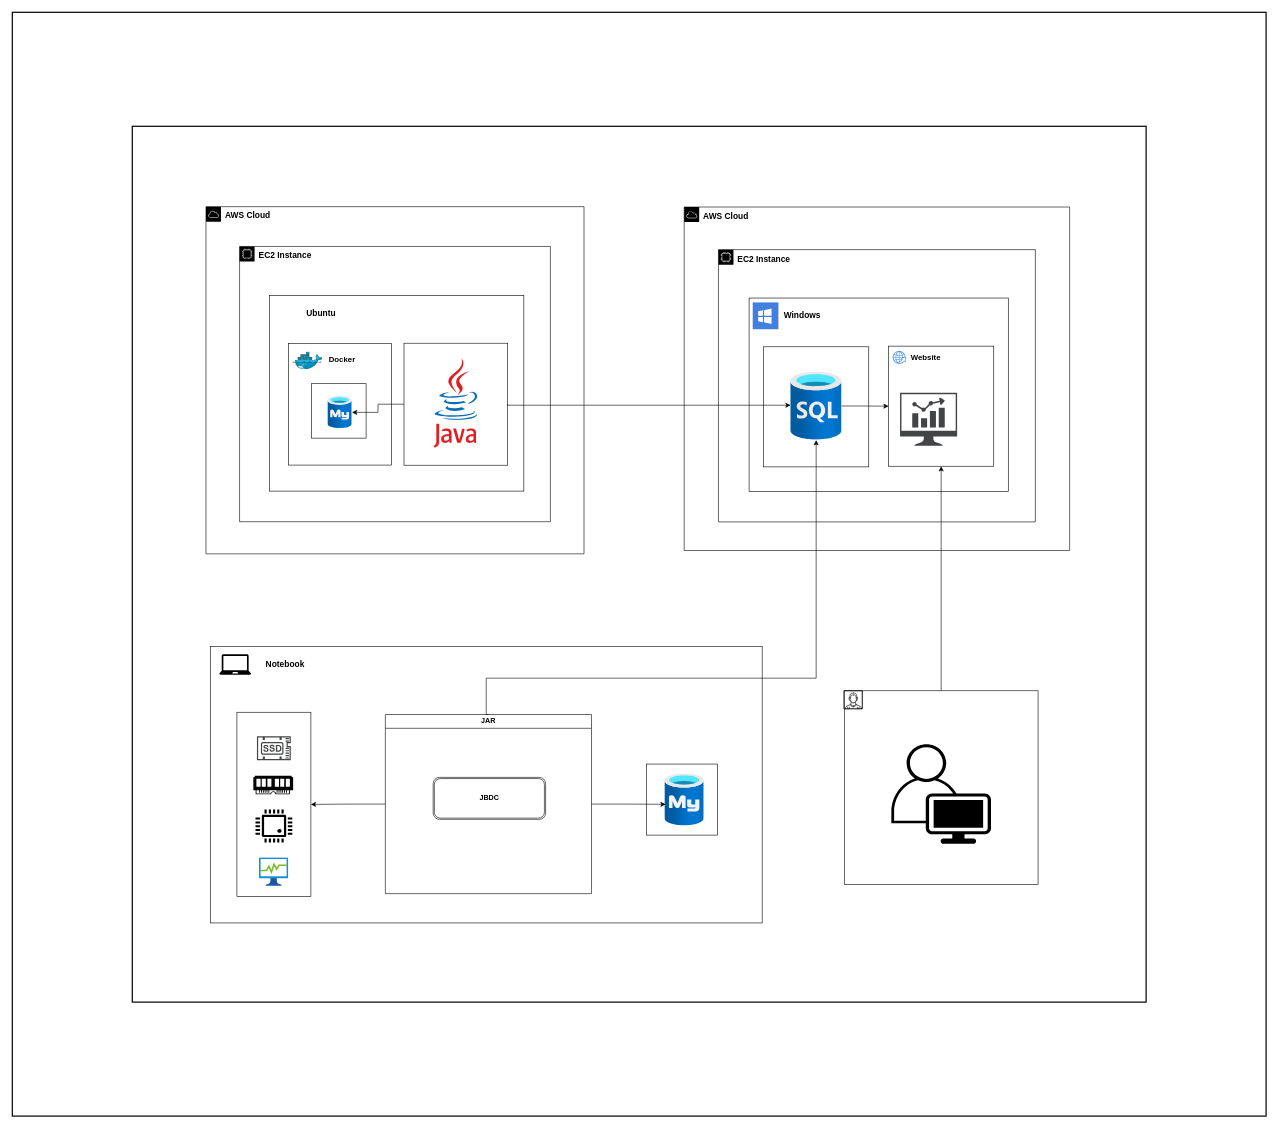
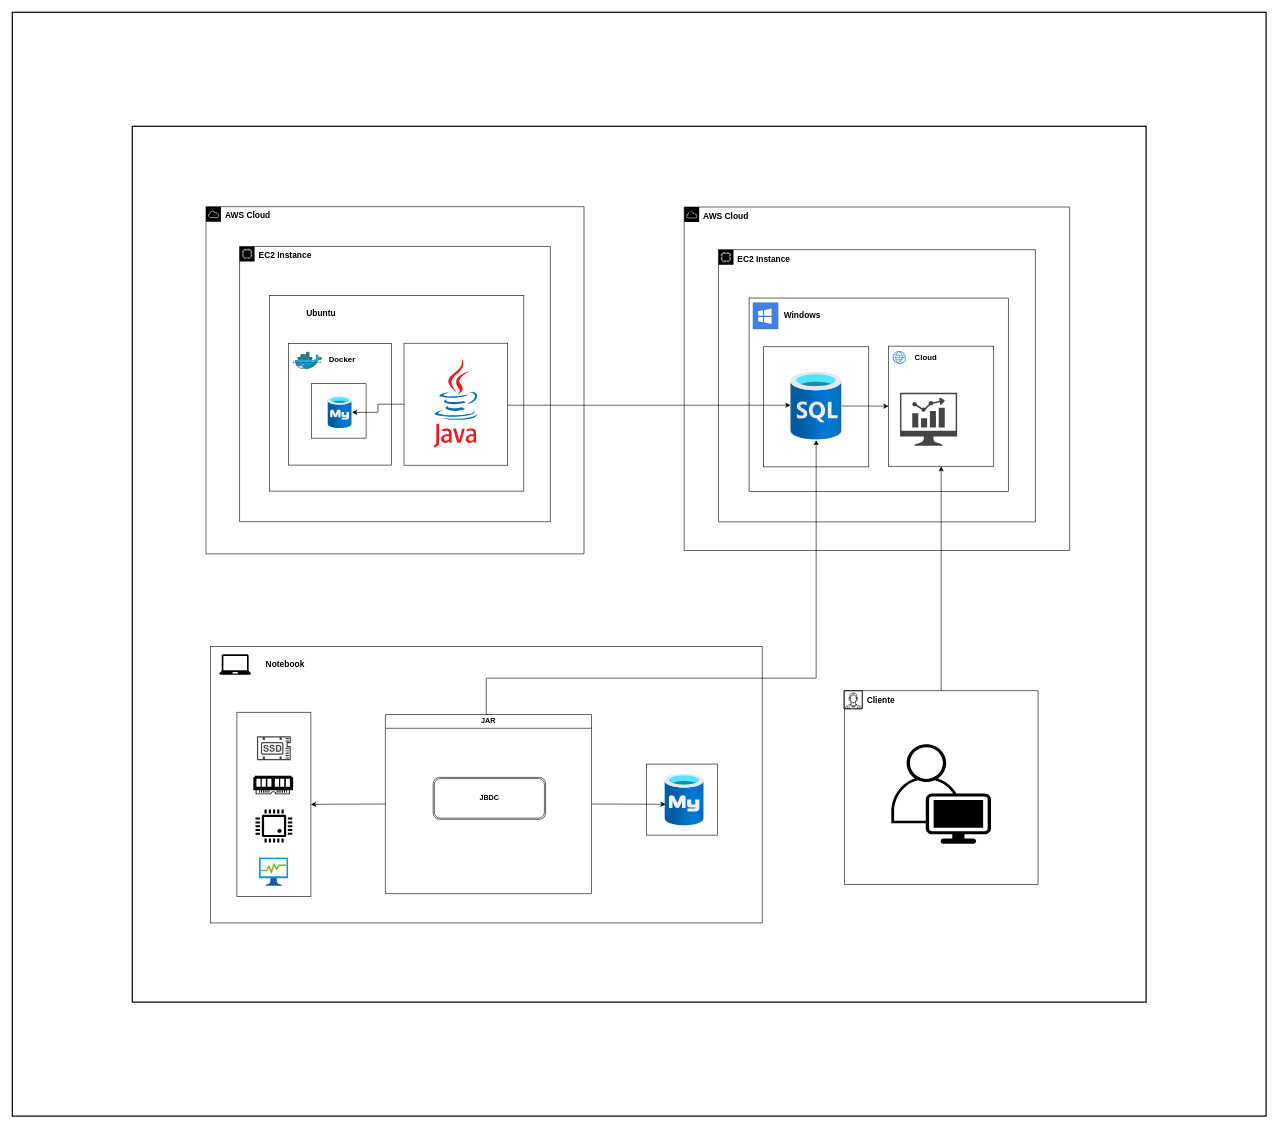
node "Website": label "Website" -> "Cloud"
node "Cliente": added
